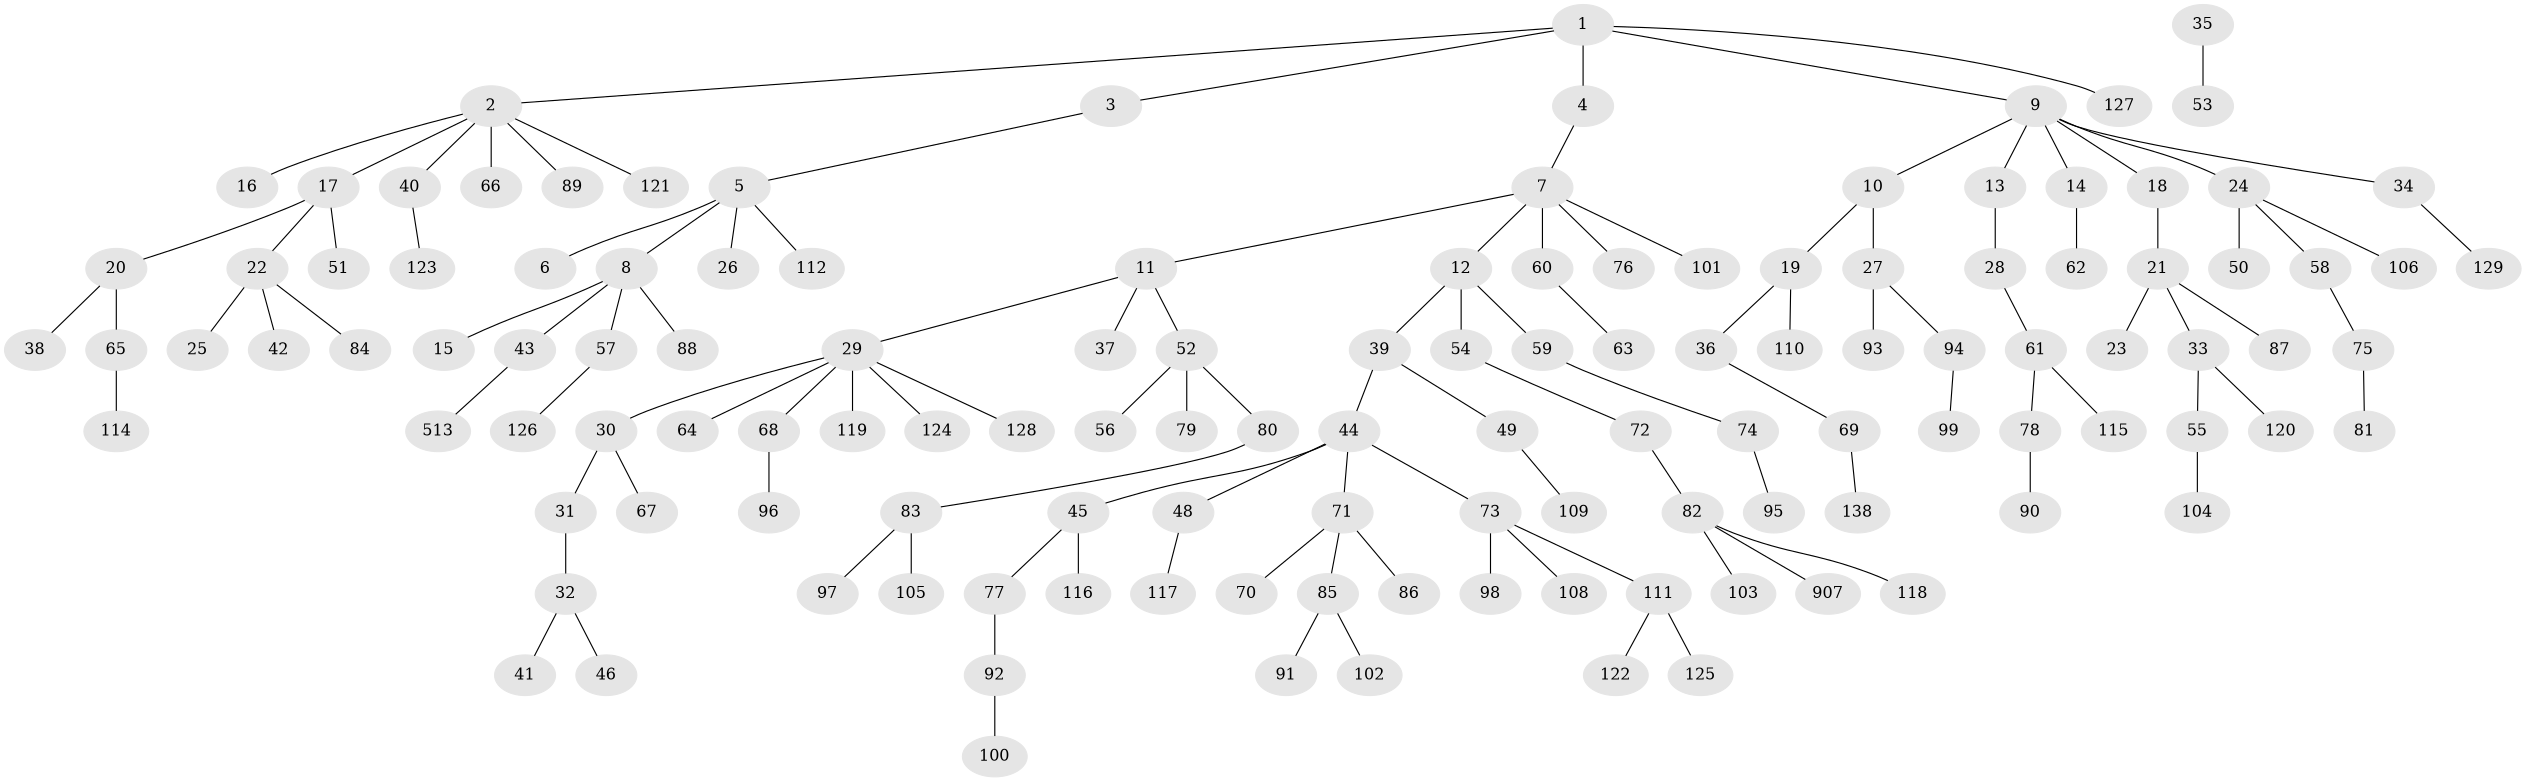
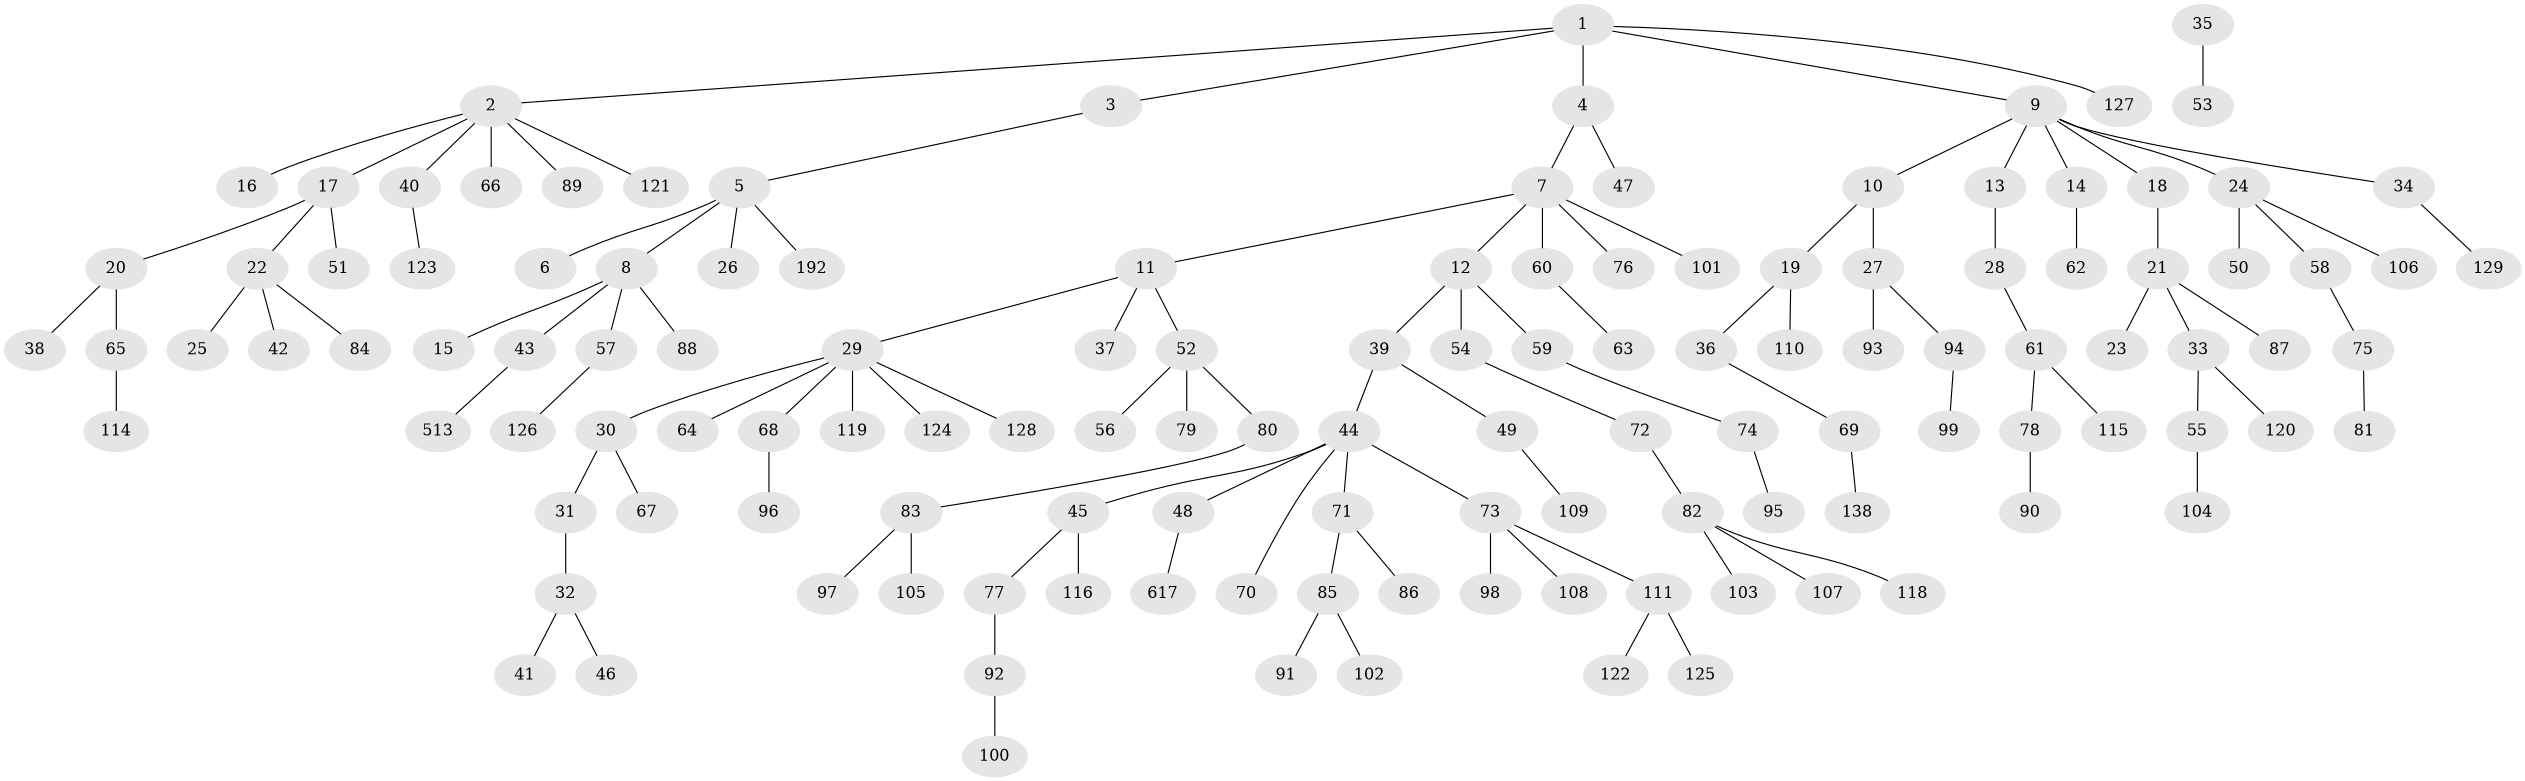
node "47": added
node "112": label "112" -> "192"
edge "71" -- "70": now "44" -- "70"
node "117": label "117" -> "617"
node "907": label "907" -> "107"
